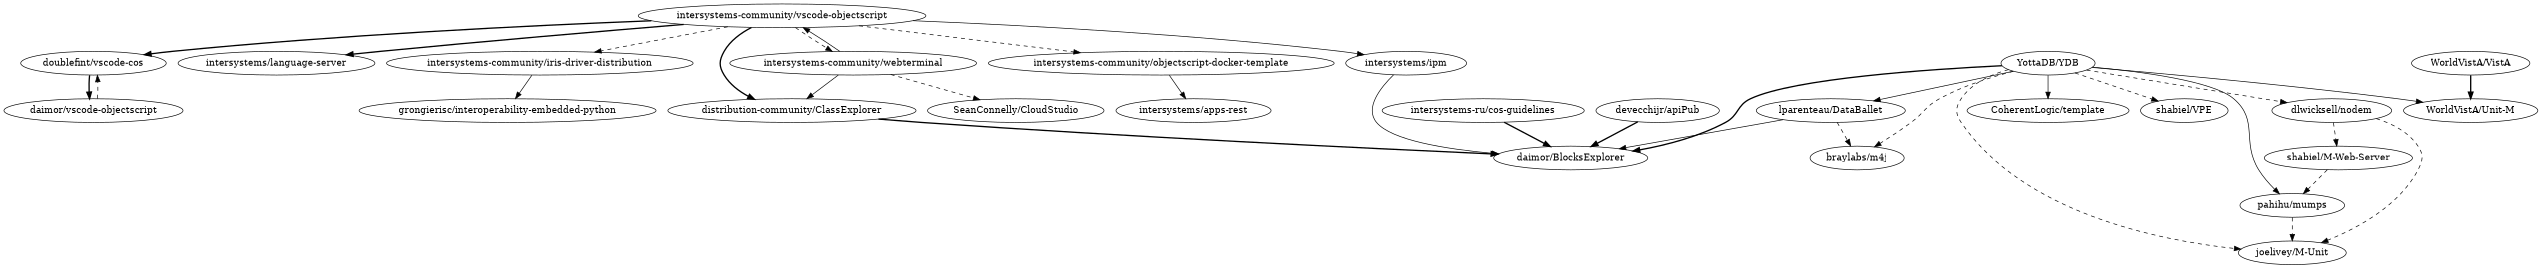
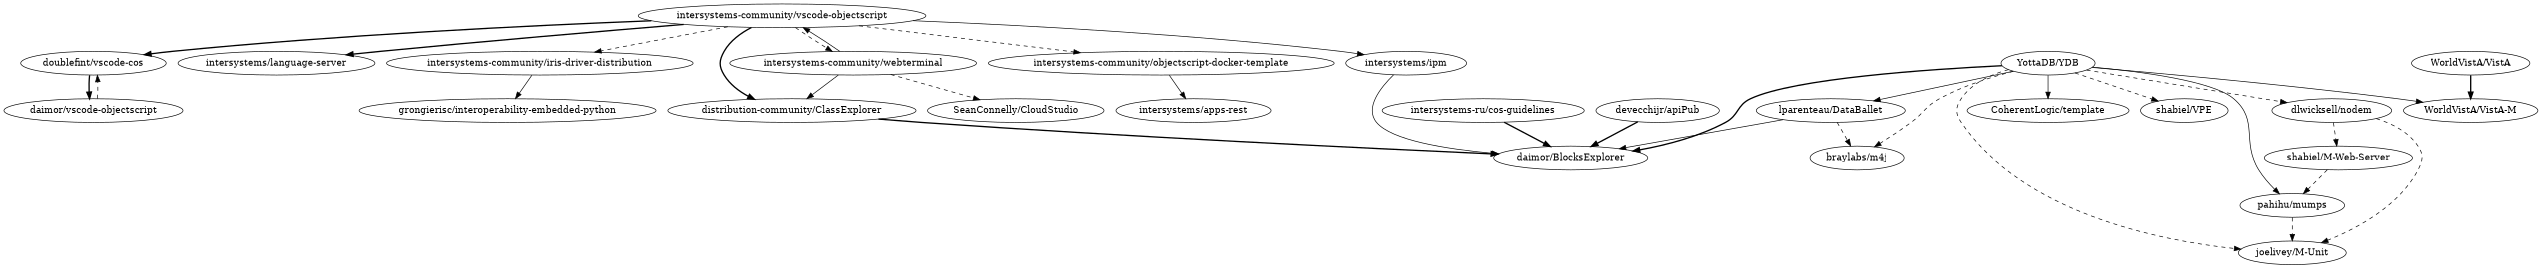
node "WorldVistA/Unit-M": label "WorldVistA/Unit-M" -> "WorldVistA/VistA-M"
